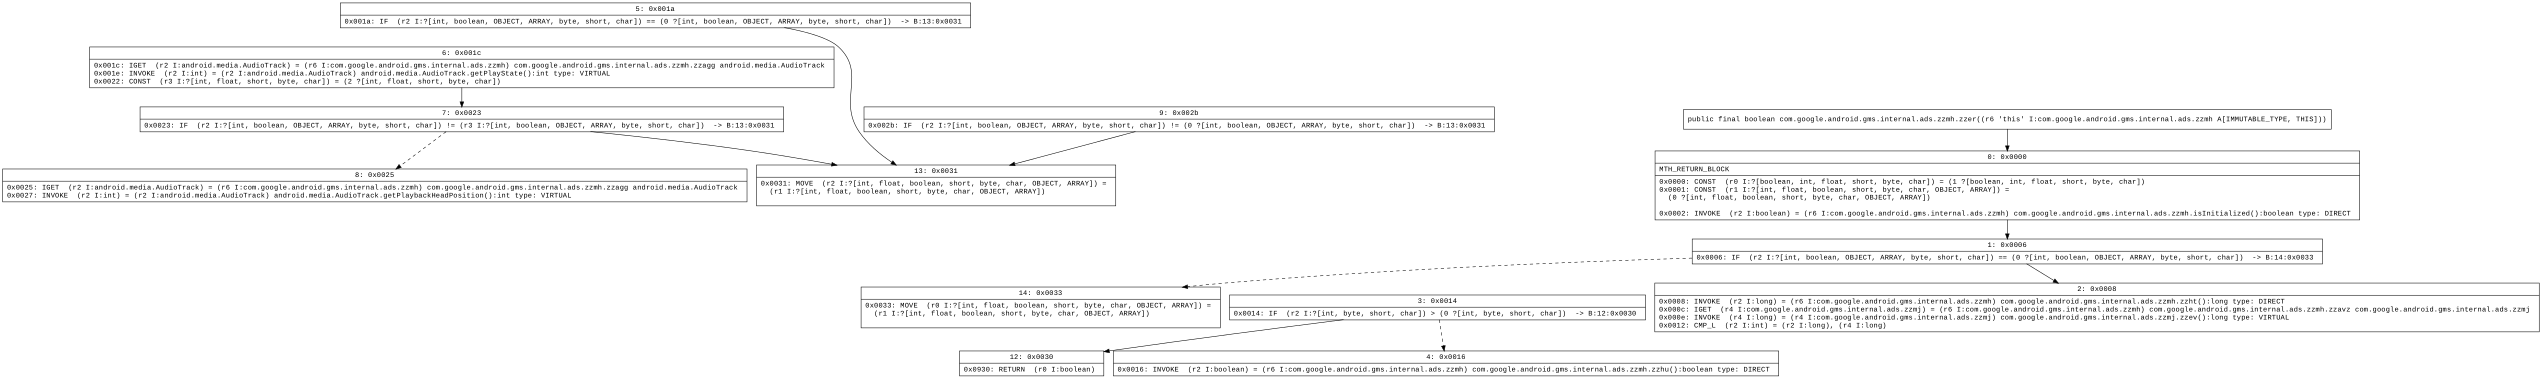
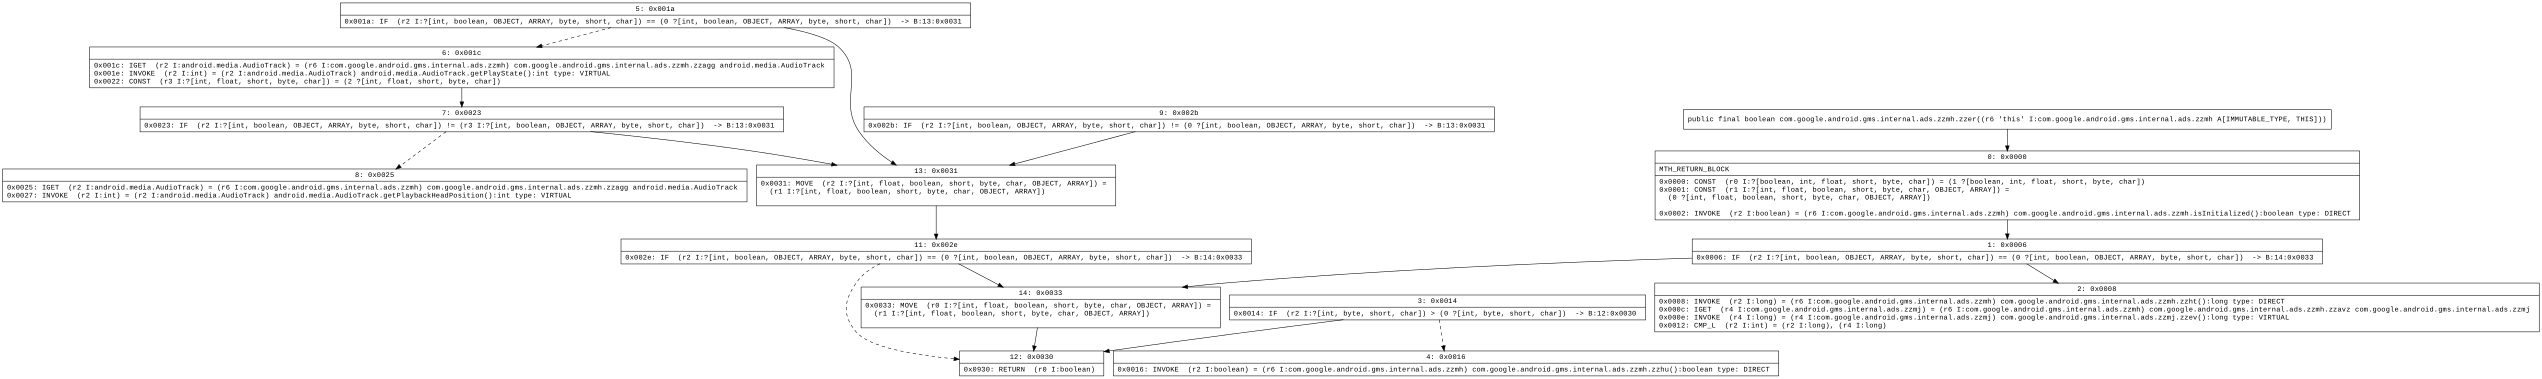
edge "5: 0x001a" -> "6: 0x001c": added
node "11: 0x002e": added
edge "1: 0x0006" -> "14: 0x0033": style dashed -> solid
edge "14: 0x0033" -> "12: 0x0030": added
